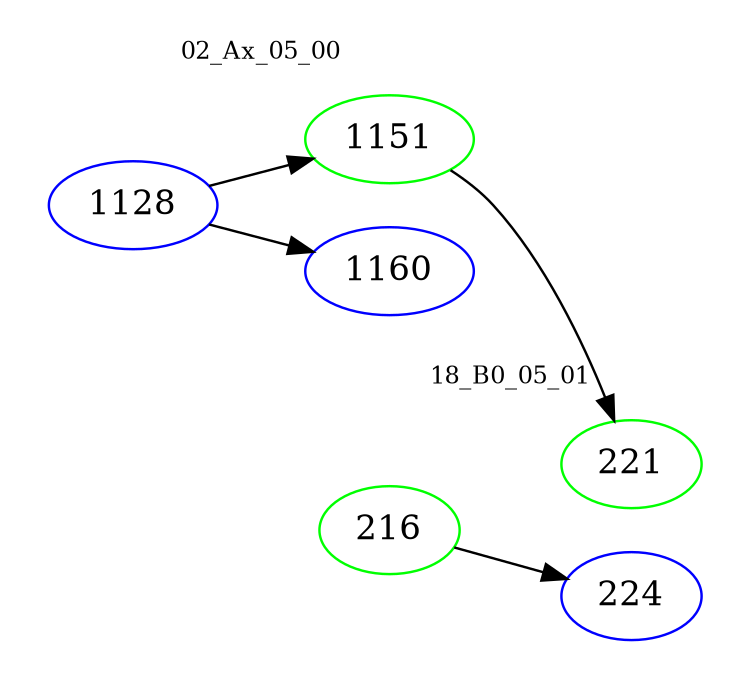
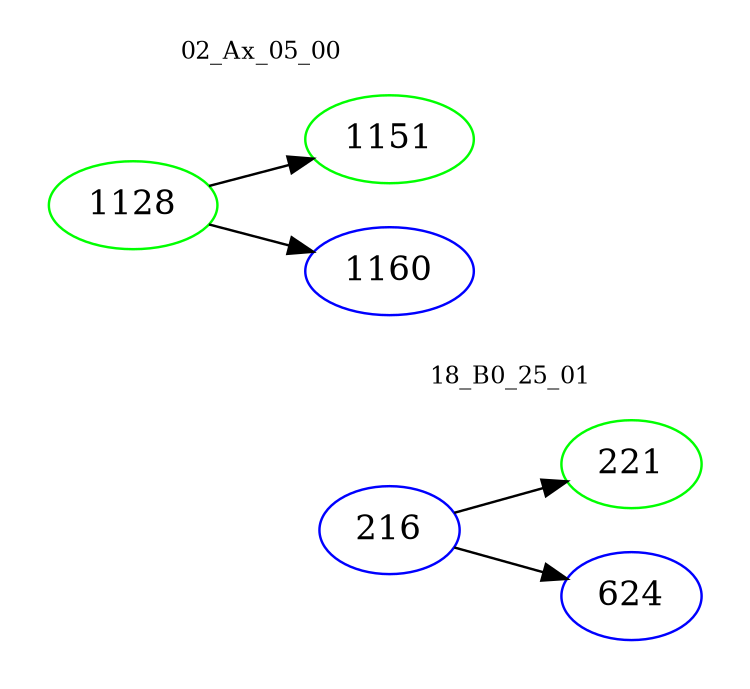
node "1128": color blue -> green
edge "1151" -> "221": now "216" -> "221"
cluster "18_B0_05_01": label "18_B0_05_01" -> "18_B0_25_01"
node "216": color green -> blue
node "224": label "224" -> "624"
